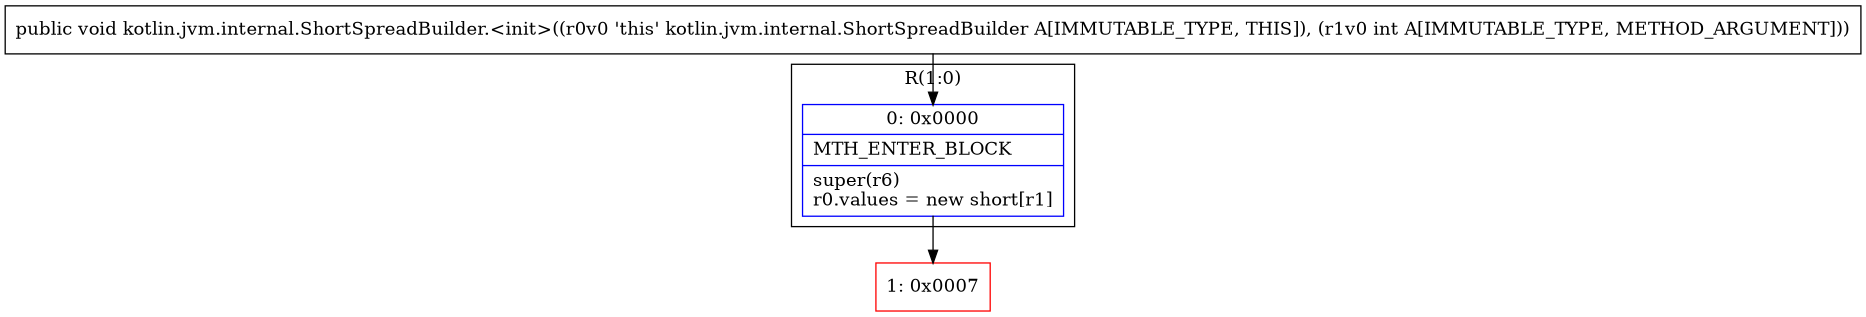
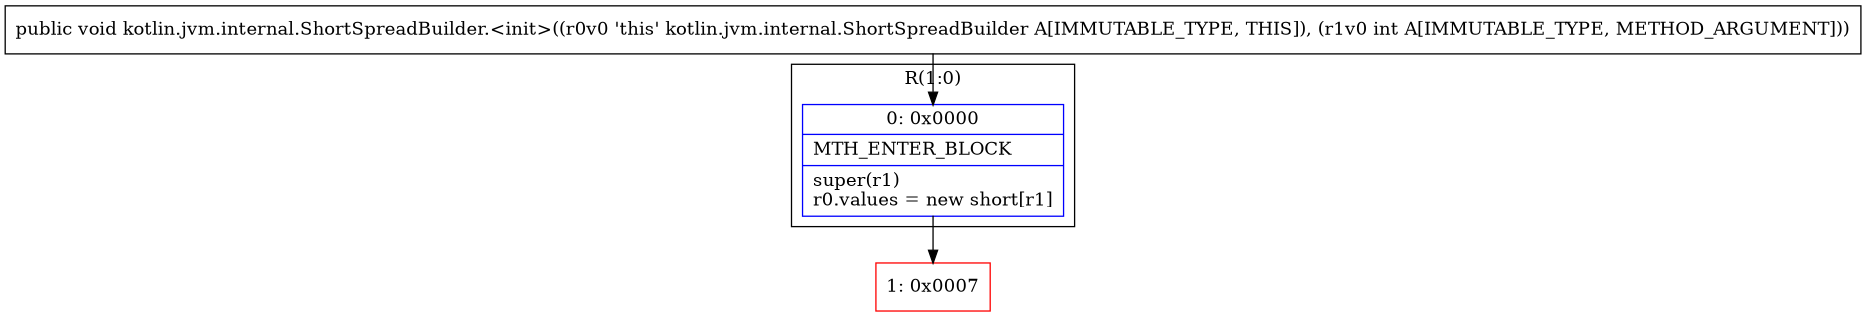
node "0: 0x0000": text "super(r6)" -> "super(r1)"
